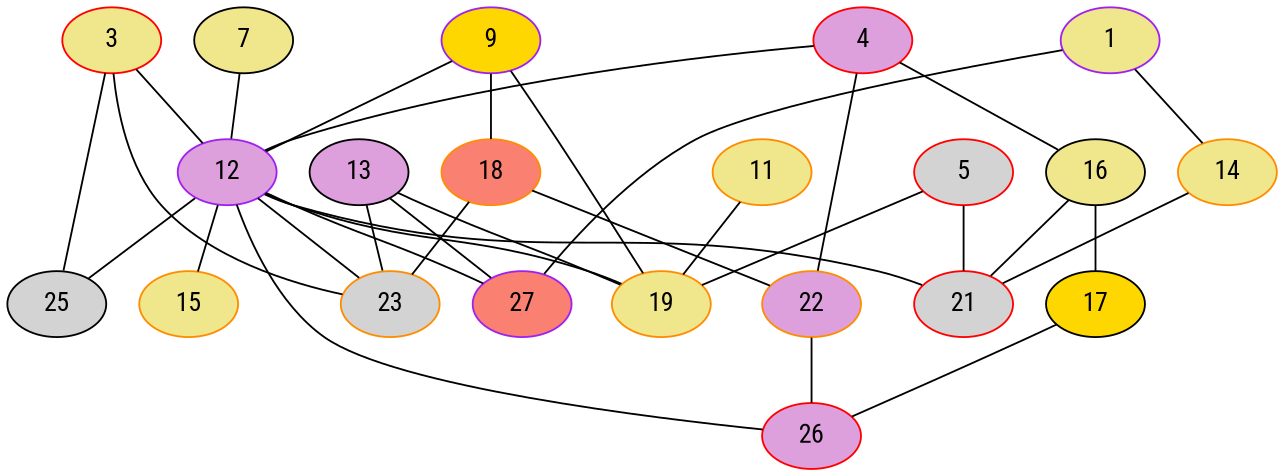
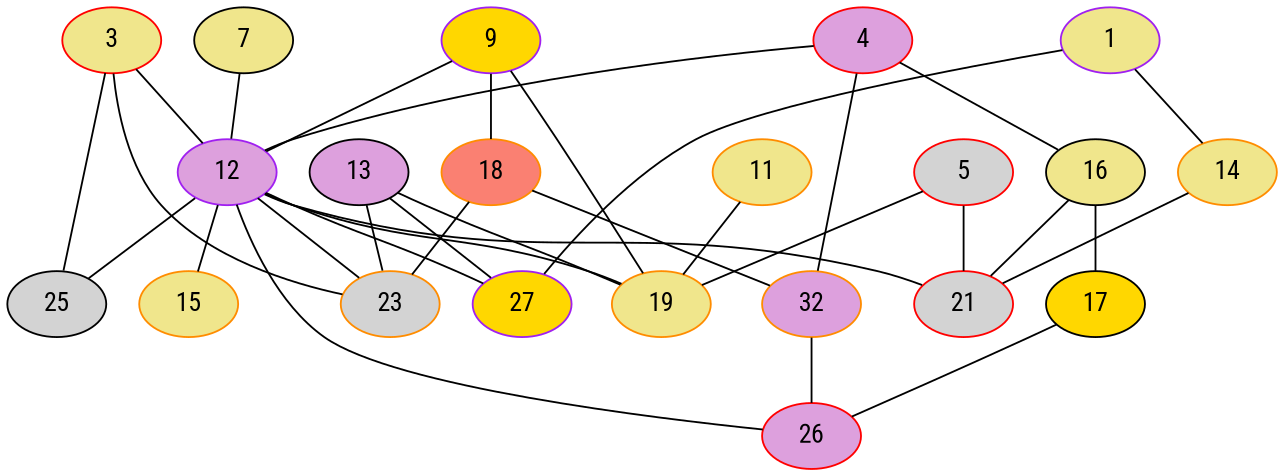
node "27": fillcolor salmon -> gold
node "22": label "22" -> "32"
